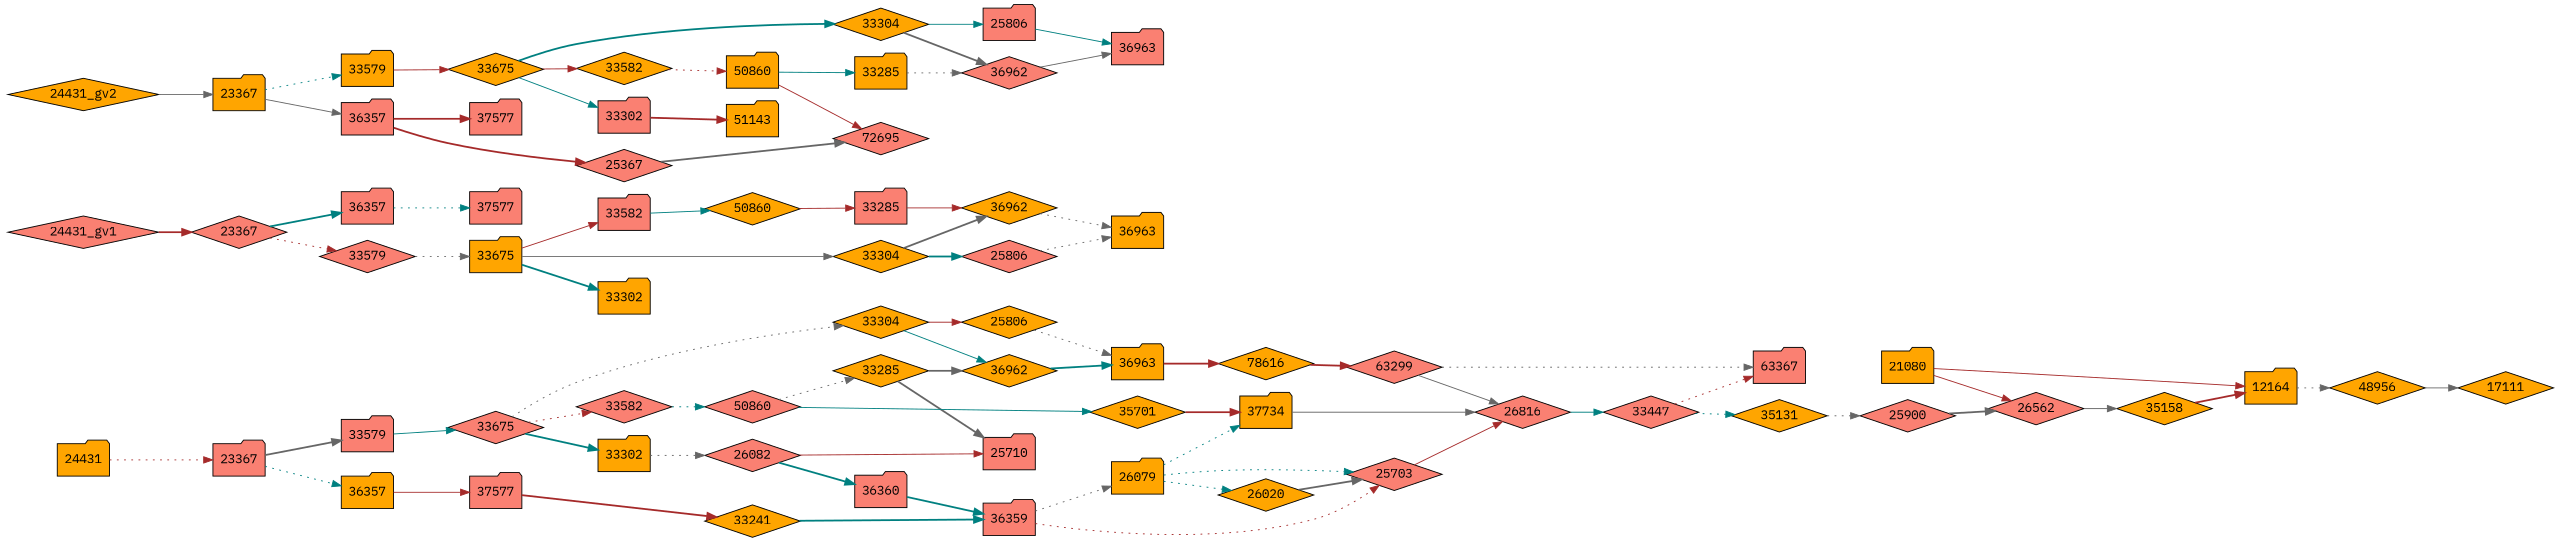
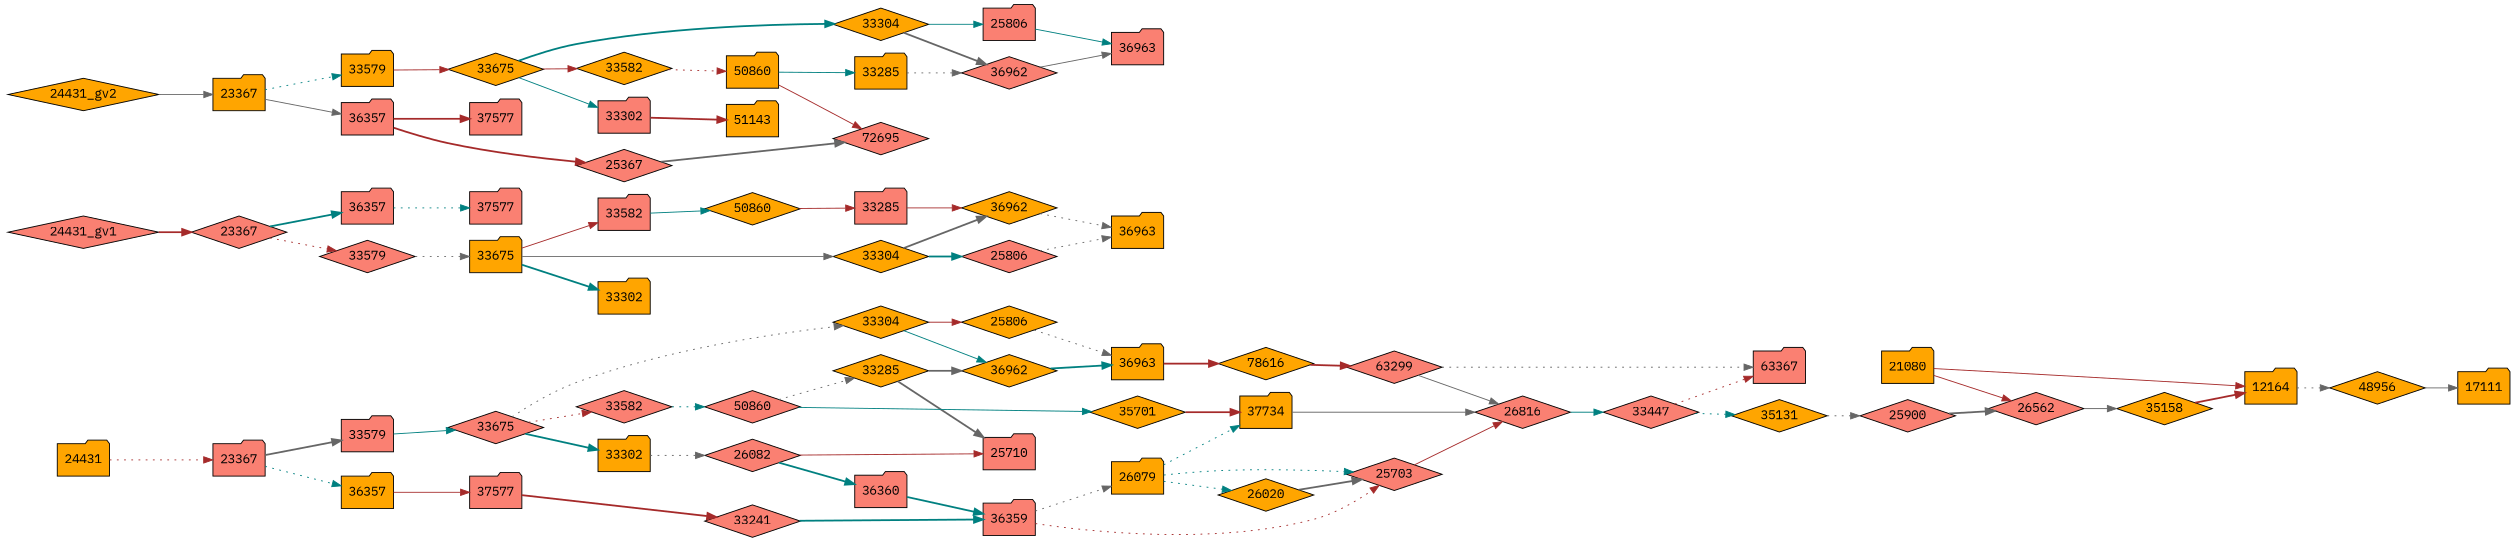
node "17111": shape diamond -> folder
node "33241": fillcolor orange -> salmon
